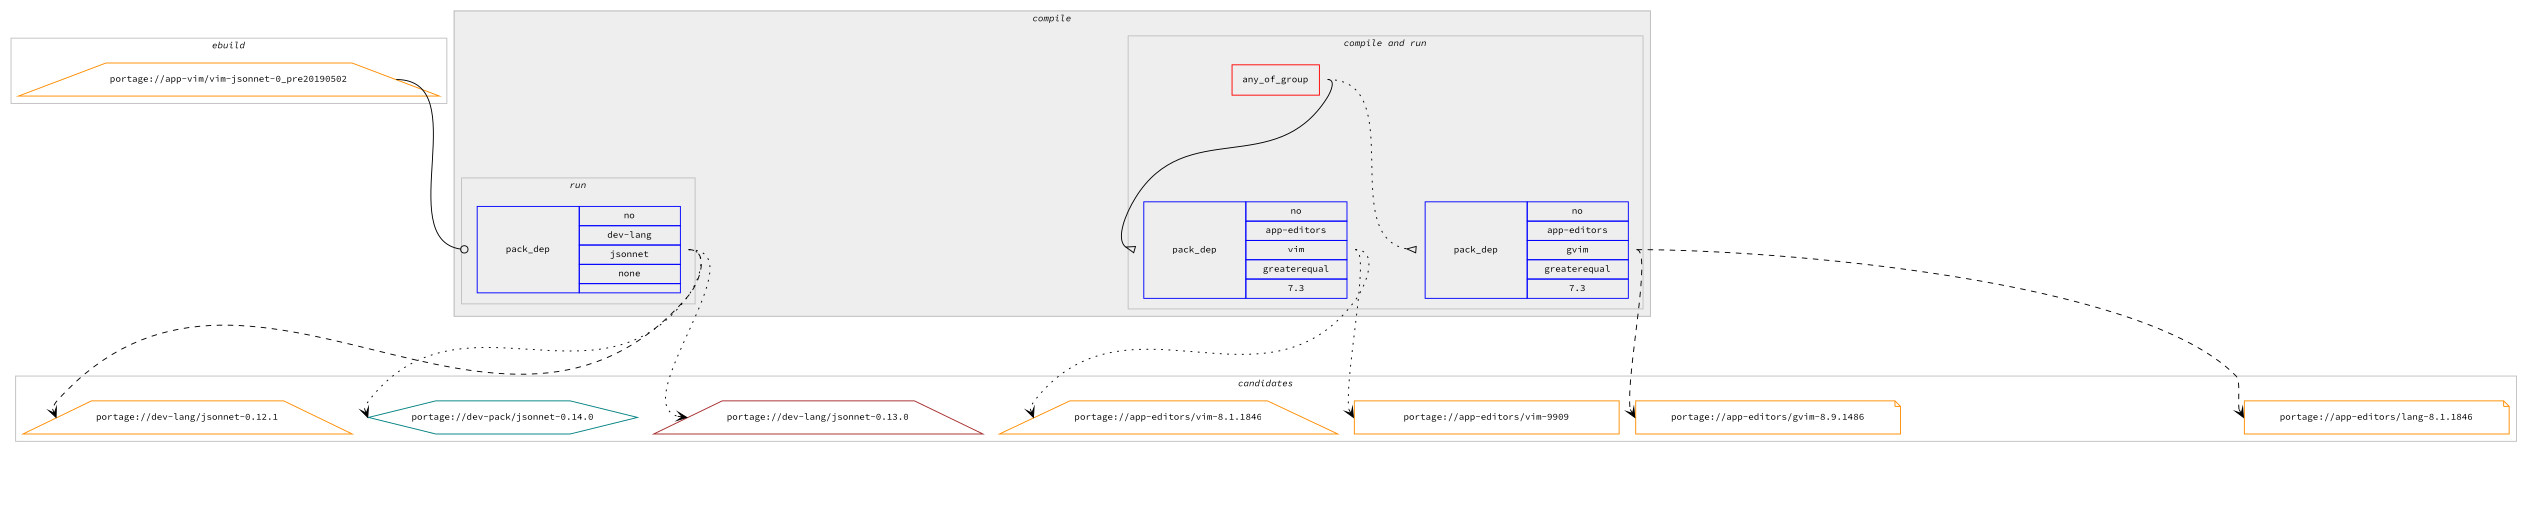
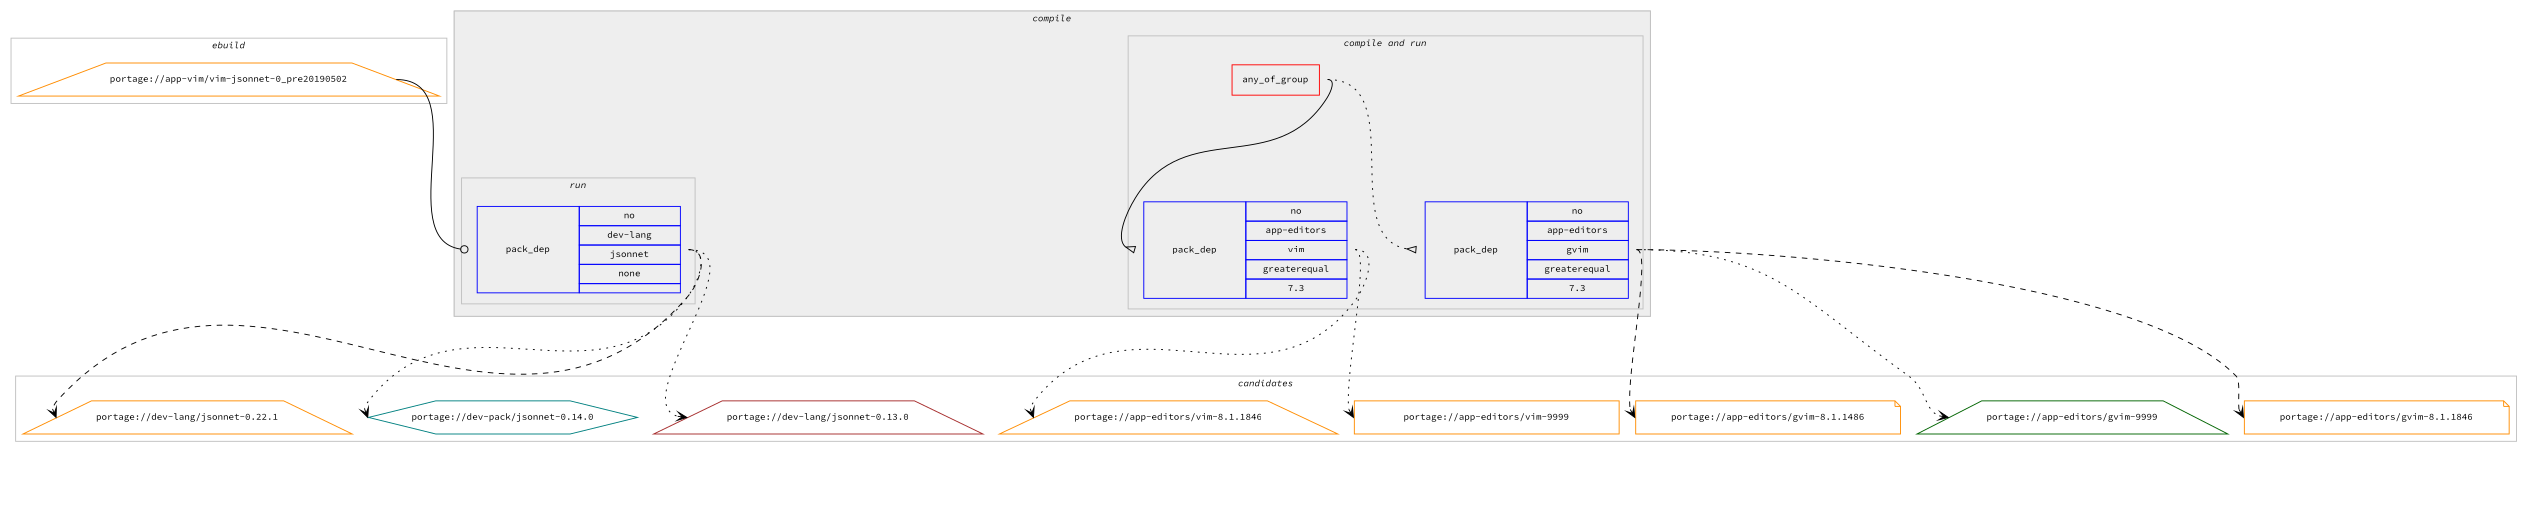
node "portage://dev-lang/jsonnet-0.12.1": label "portage://dev-lang/jsonnet-0.12.1" -> "portage://dev-lang/jsonnet-0.22.1"
node "portage://app-editors/vim-9909": label "portage://app-editors/vim-9909" -> "portage://app-editors/vim-9999"
node "portage://app-editors/gvim-8.9.1486": label "portage://app-editors/gvim-8.9.1486" -> "portage://app-editors/gvim-8.1.1486"
node "portage://app-editors/gvim-9999": added
node "portage://app-editors/lang-8.1.1846": label "portage://app-editors/lang-8.1.1846" -> "portage://app-editors/gvim-8.1.1846"
